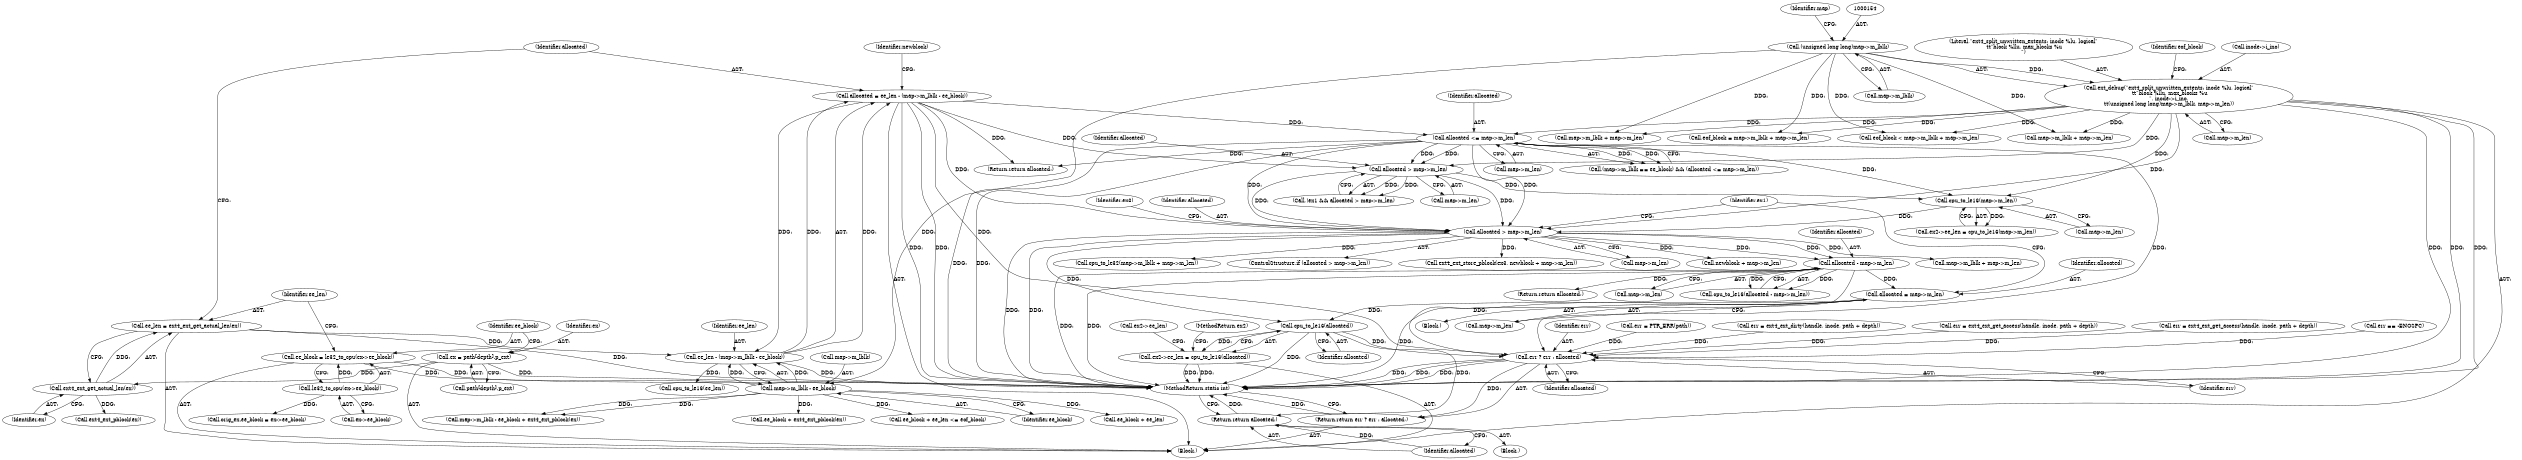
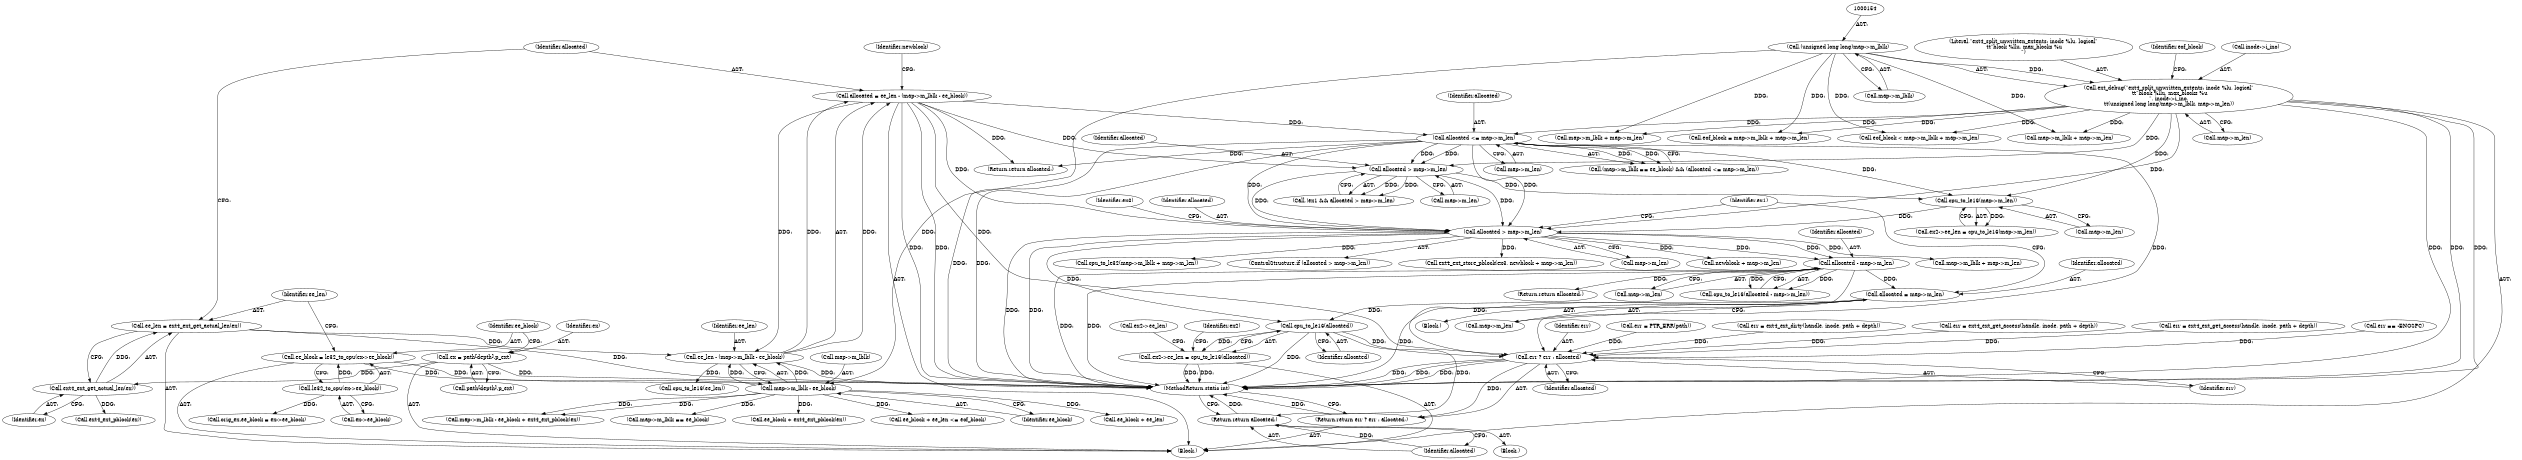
node "(Identifier,map)": removed
node "(MethodReturn,ex2)": label "(MethodReturn,ex2)" -> "(Identifier,ex2)"
node "(Call,map->m_lblk == ee_block)": added
